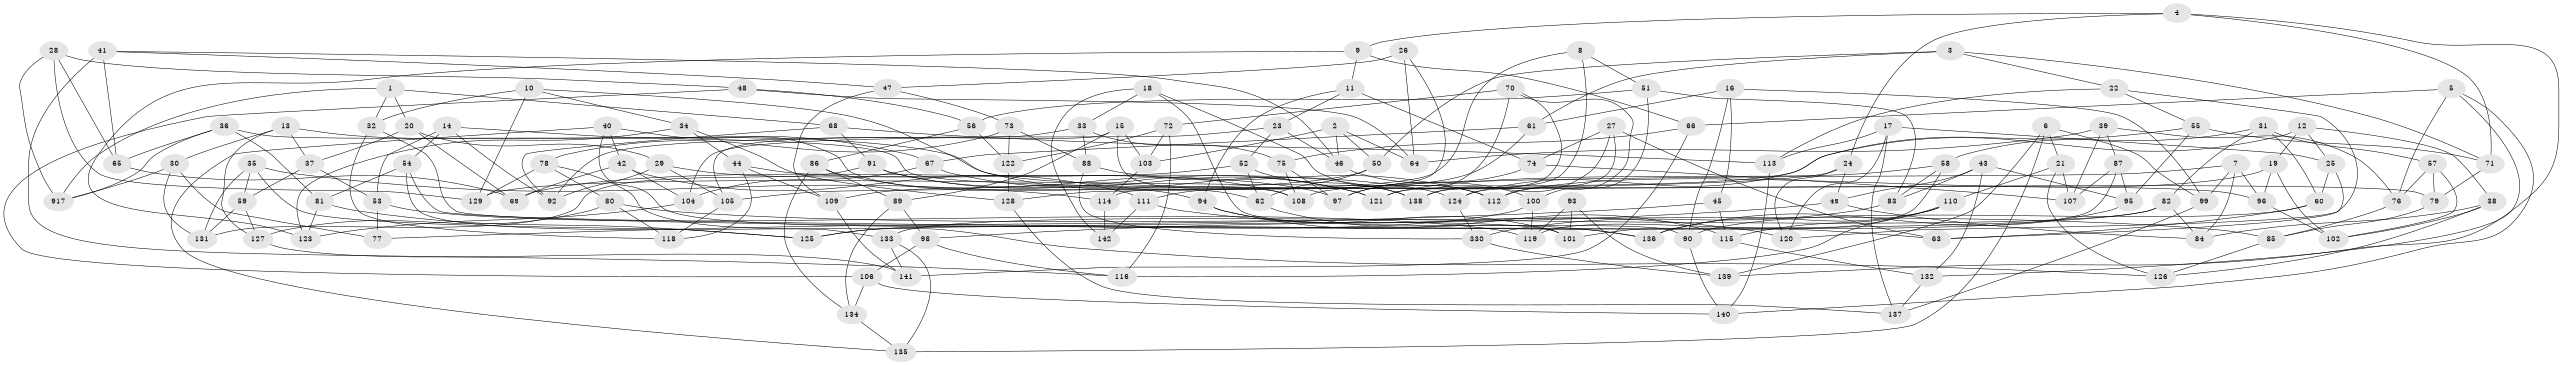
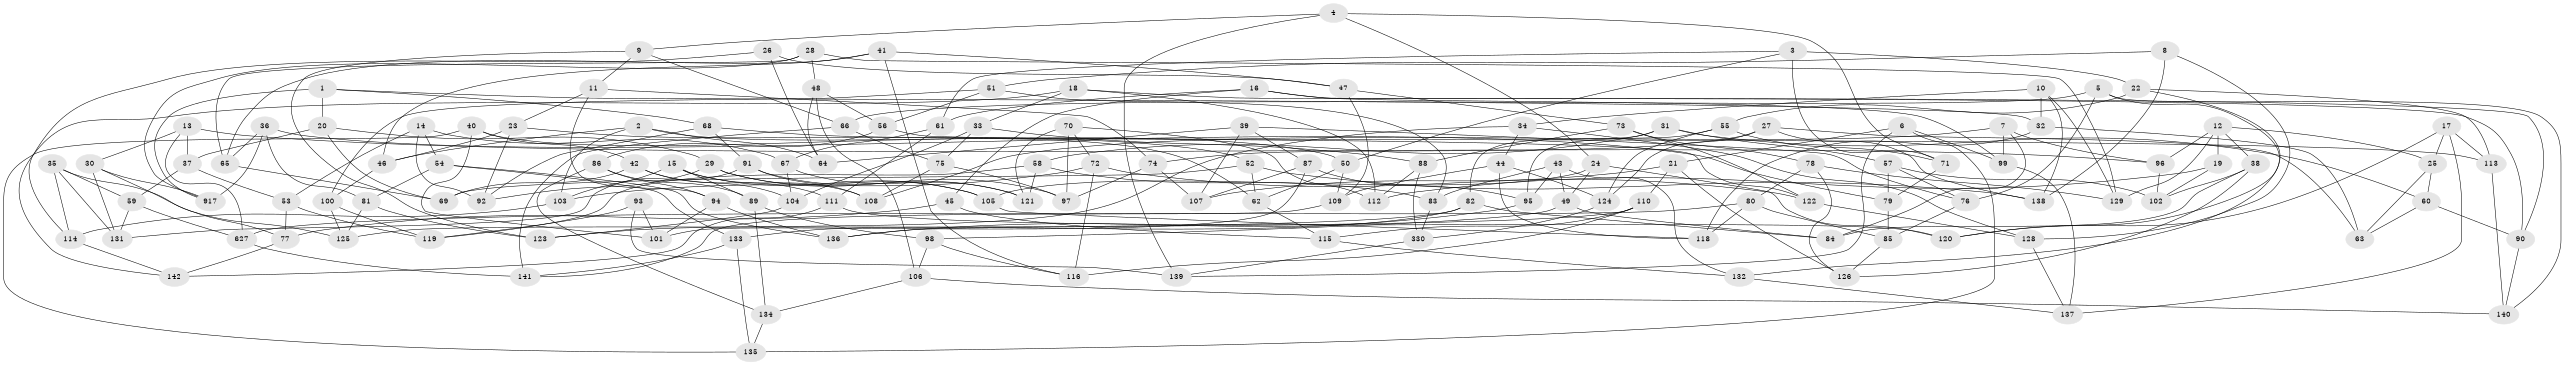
edge "19" -- "96": now "12" -- "96"
node "127": label "127" -> "627"
edge "77" -- "142": added
